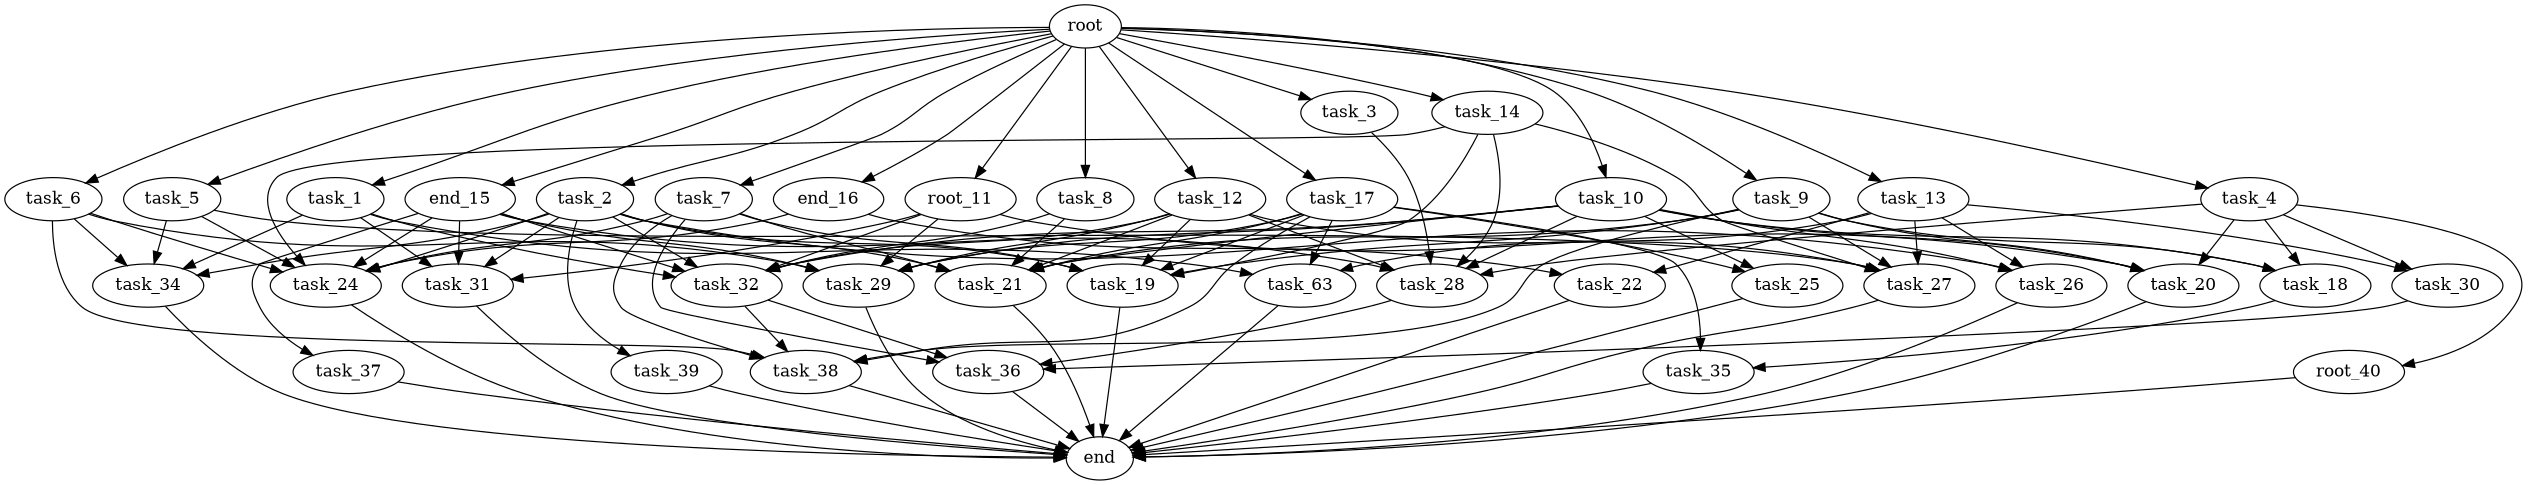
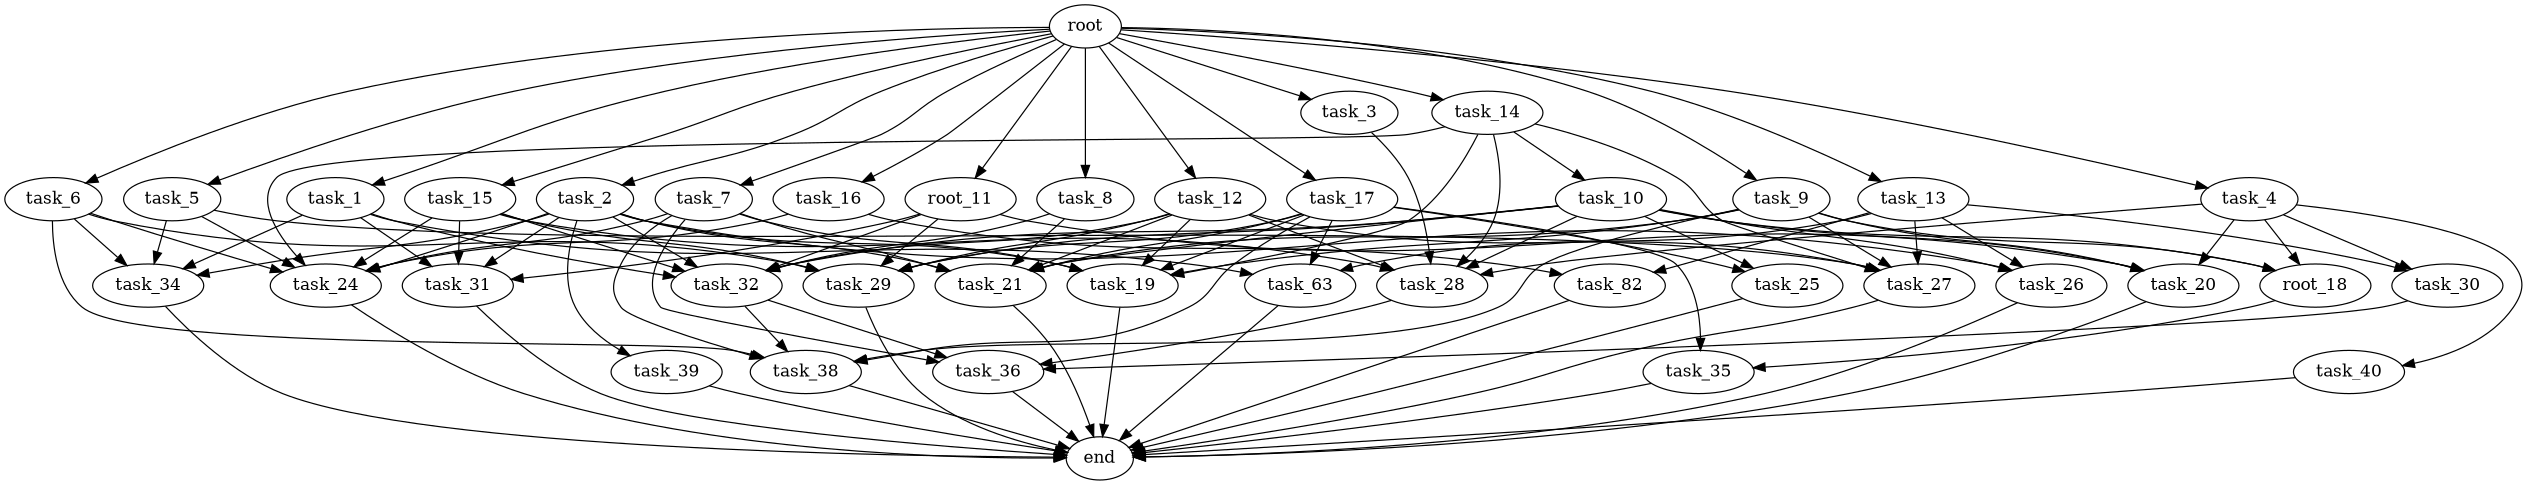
edge "root" -> "task_10": now "task_14" -> "task_10"
node "end_15": label "end_15" -> "task_15"
node "end_16": label "end_16" -> "task_16"
node "task_22": label "task_22" -> "task_82"
node "task_18": label "task_18" -> "root_18"
node "task_37": removed
node "root_40": label "root_40" -> "task_40"
